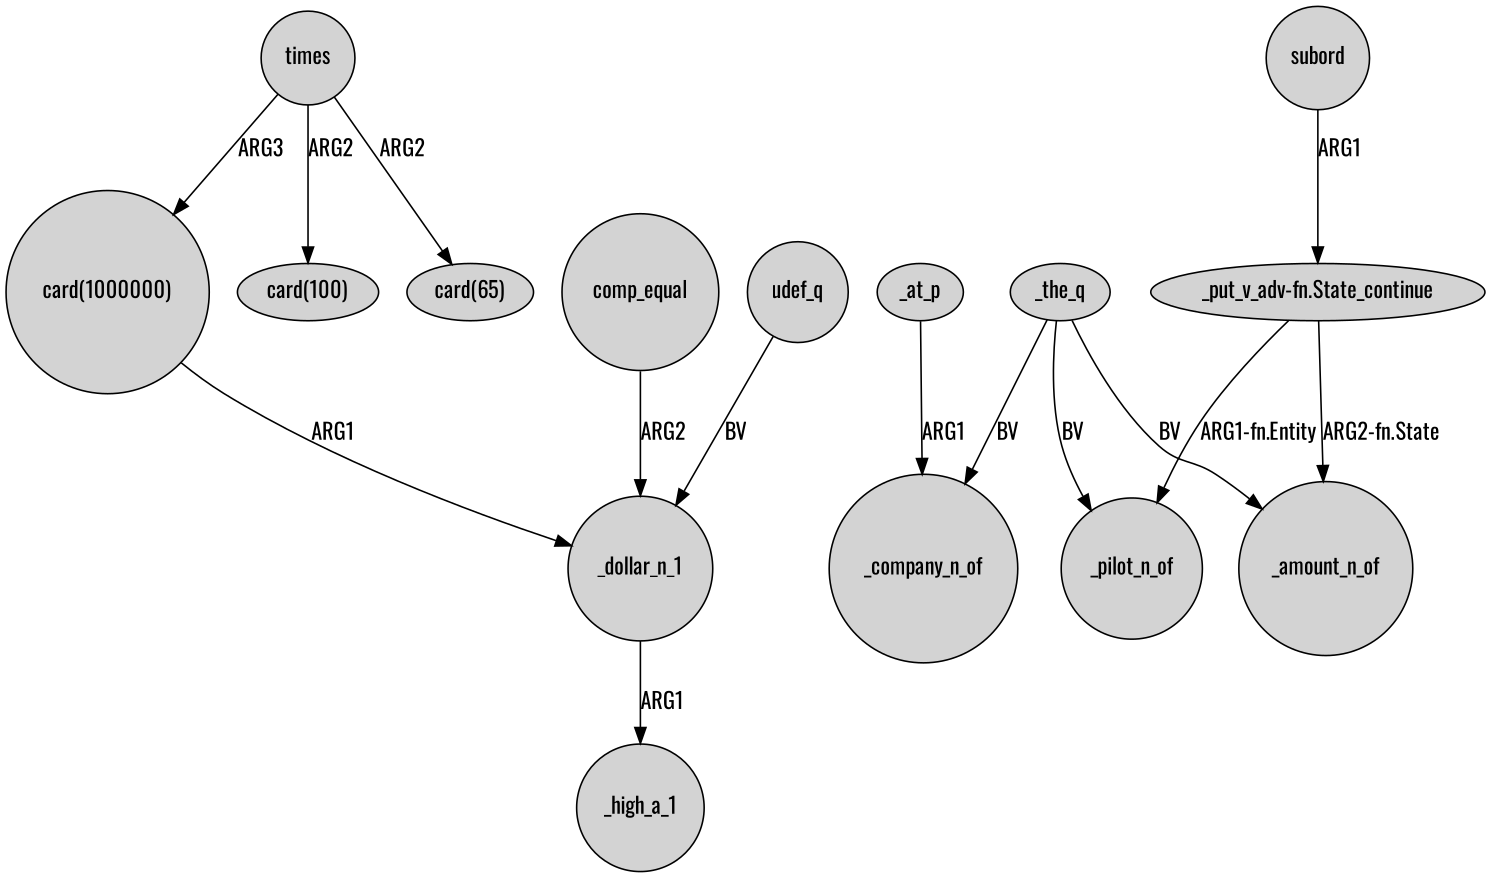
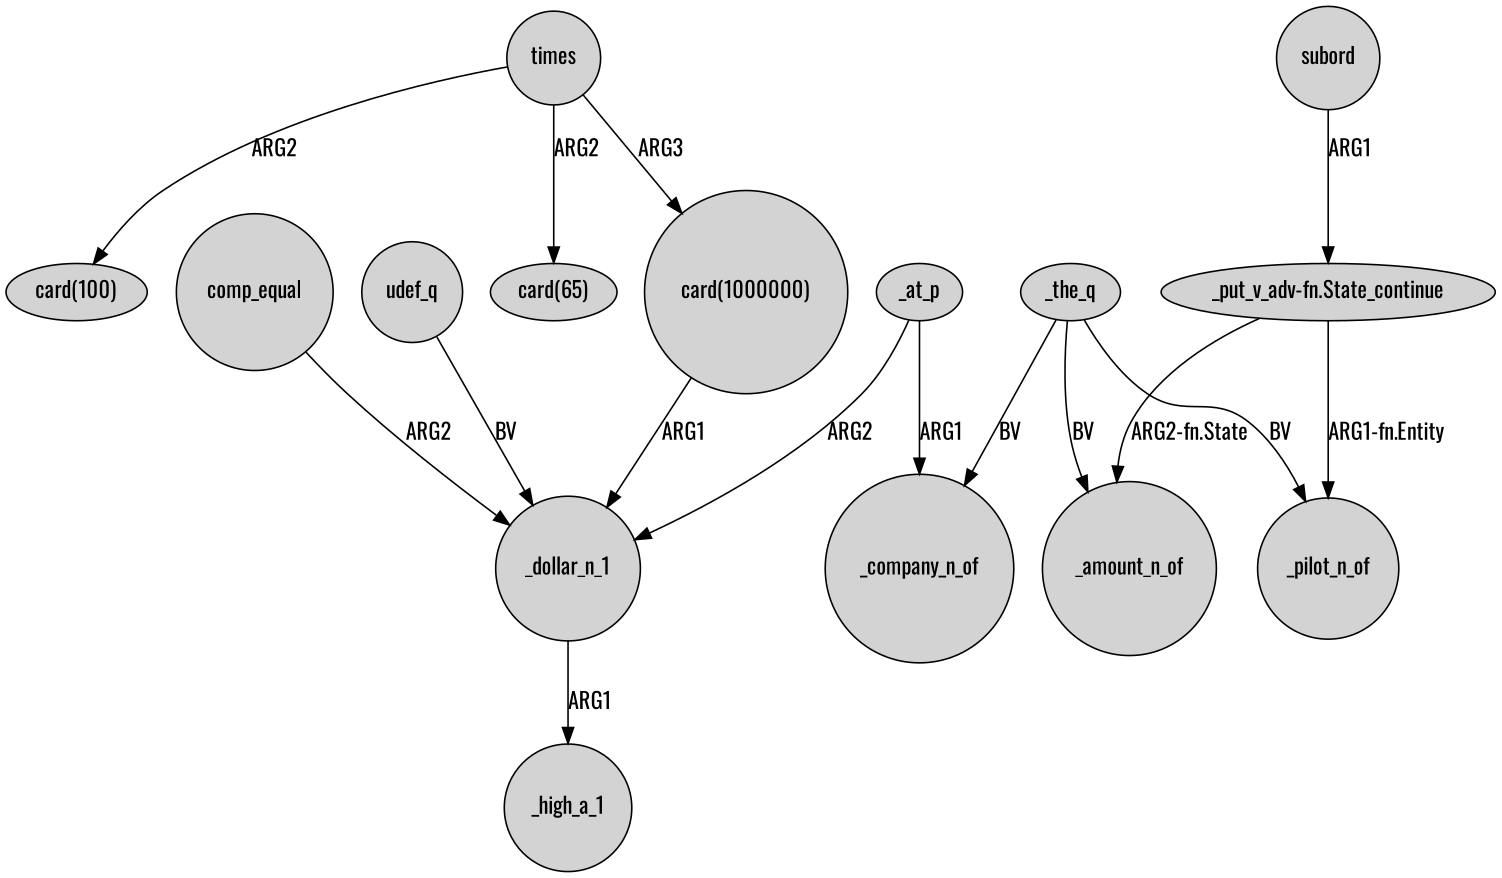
edge "_at_p" -> "_dollar_n_1": added, label "ARG2"
